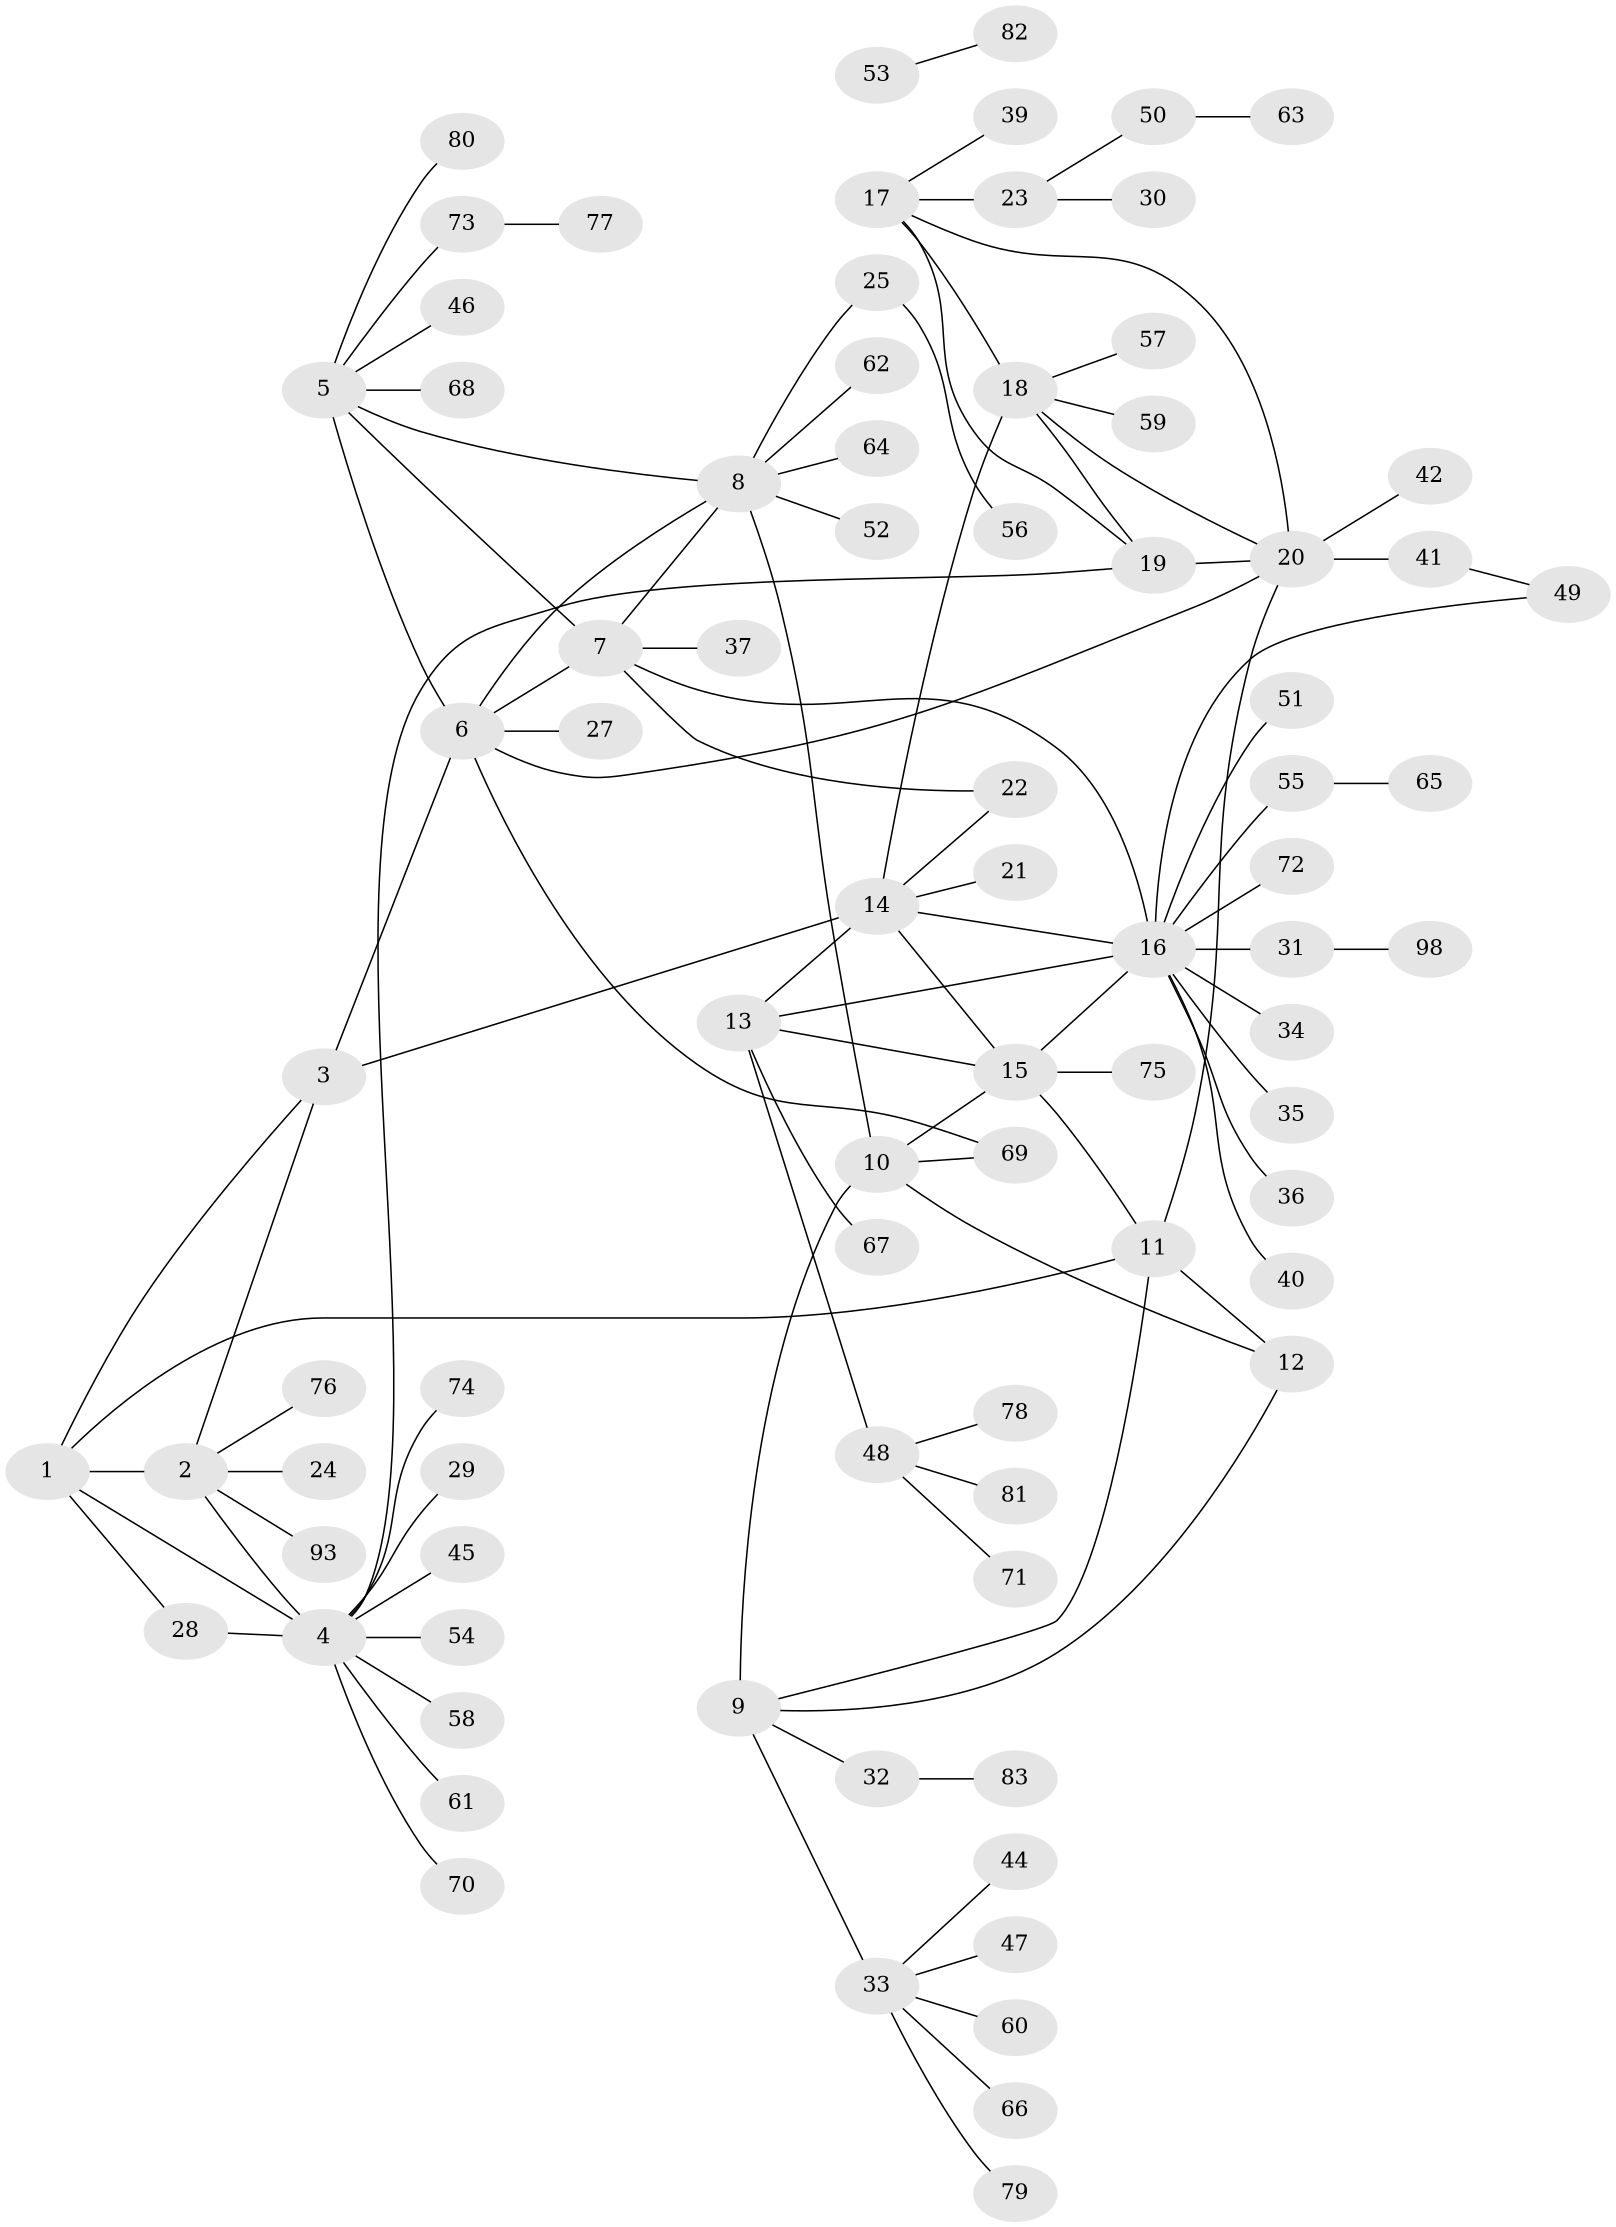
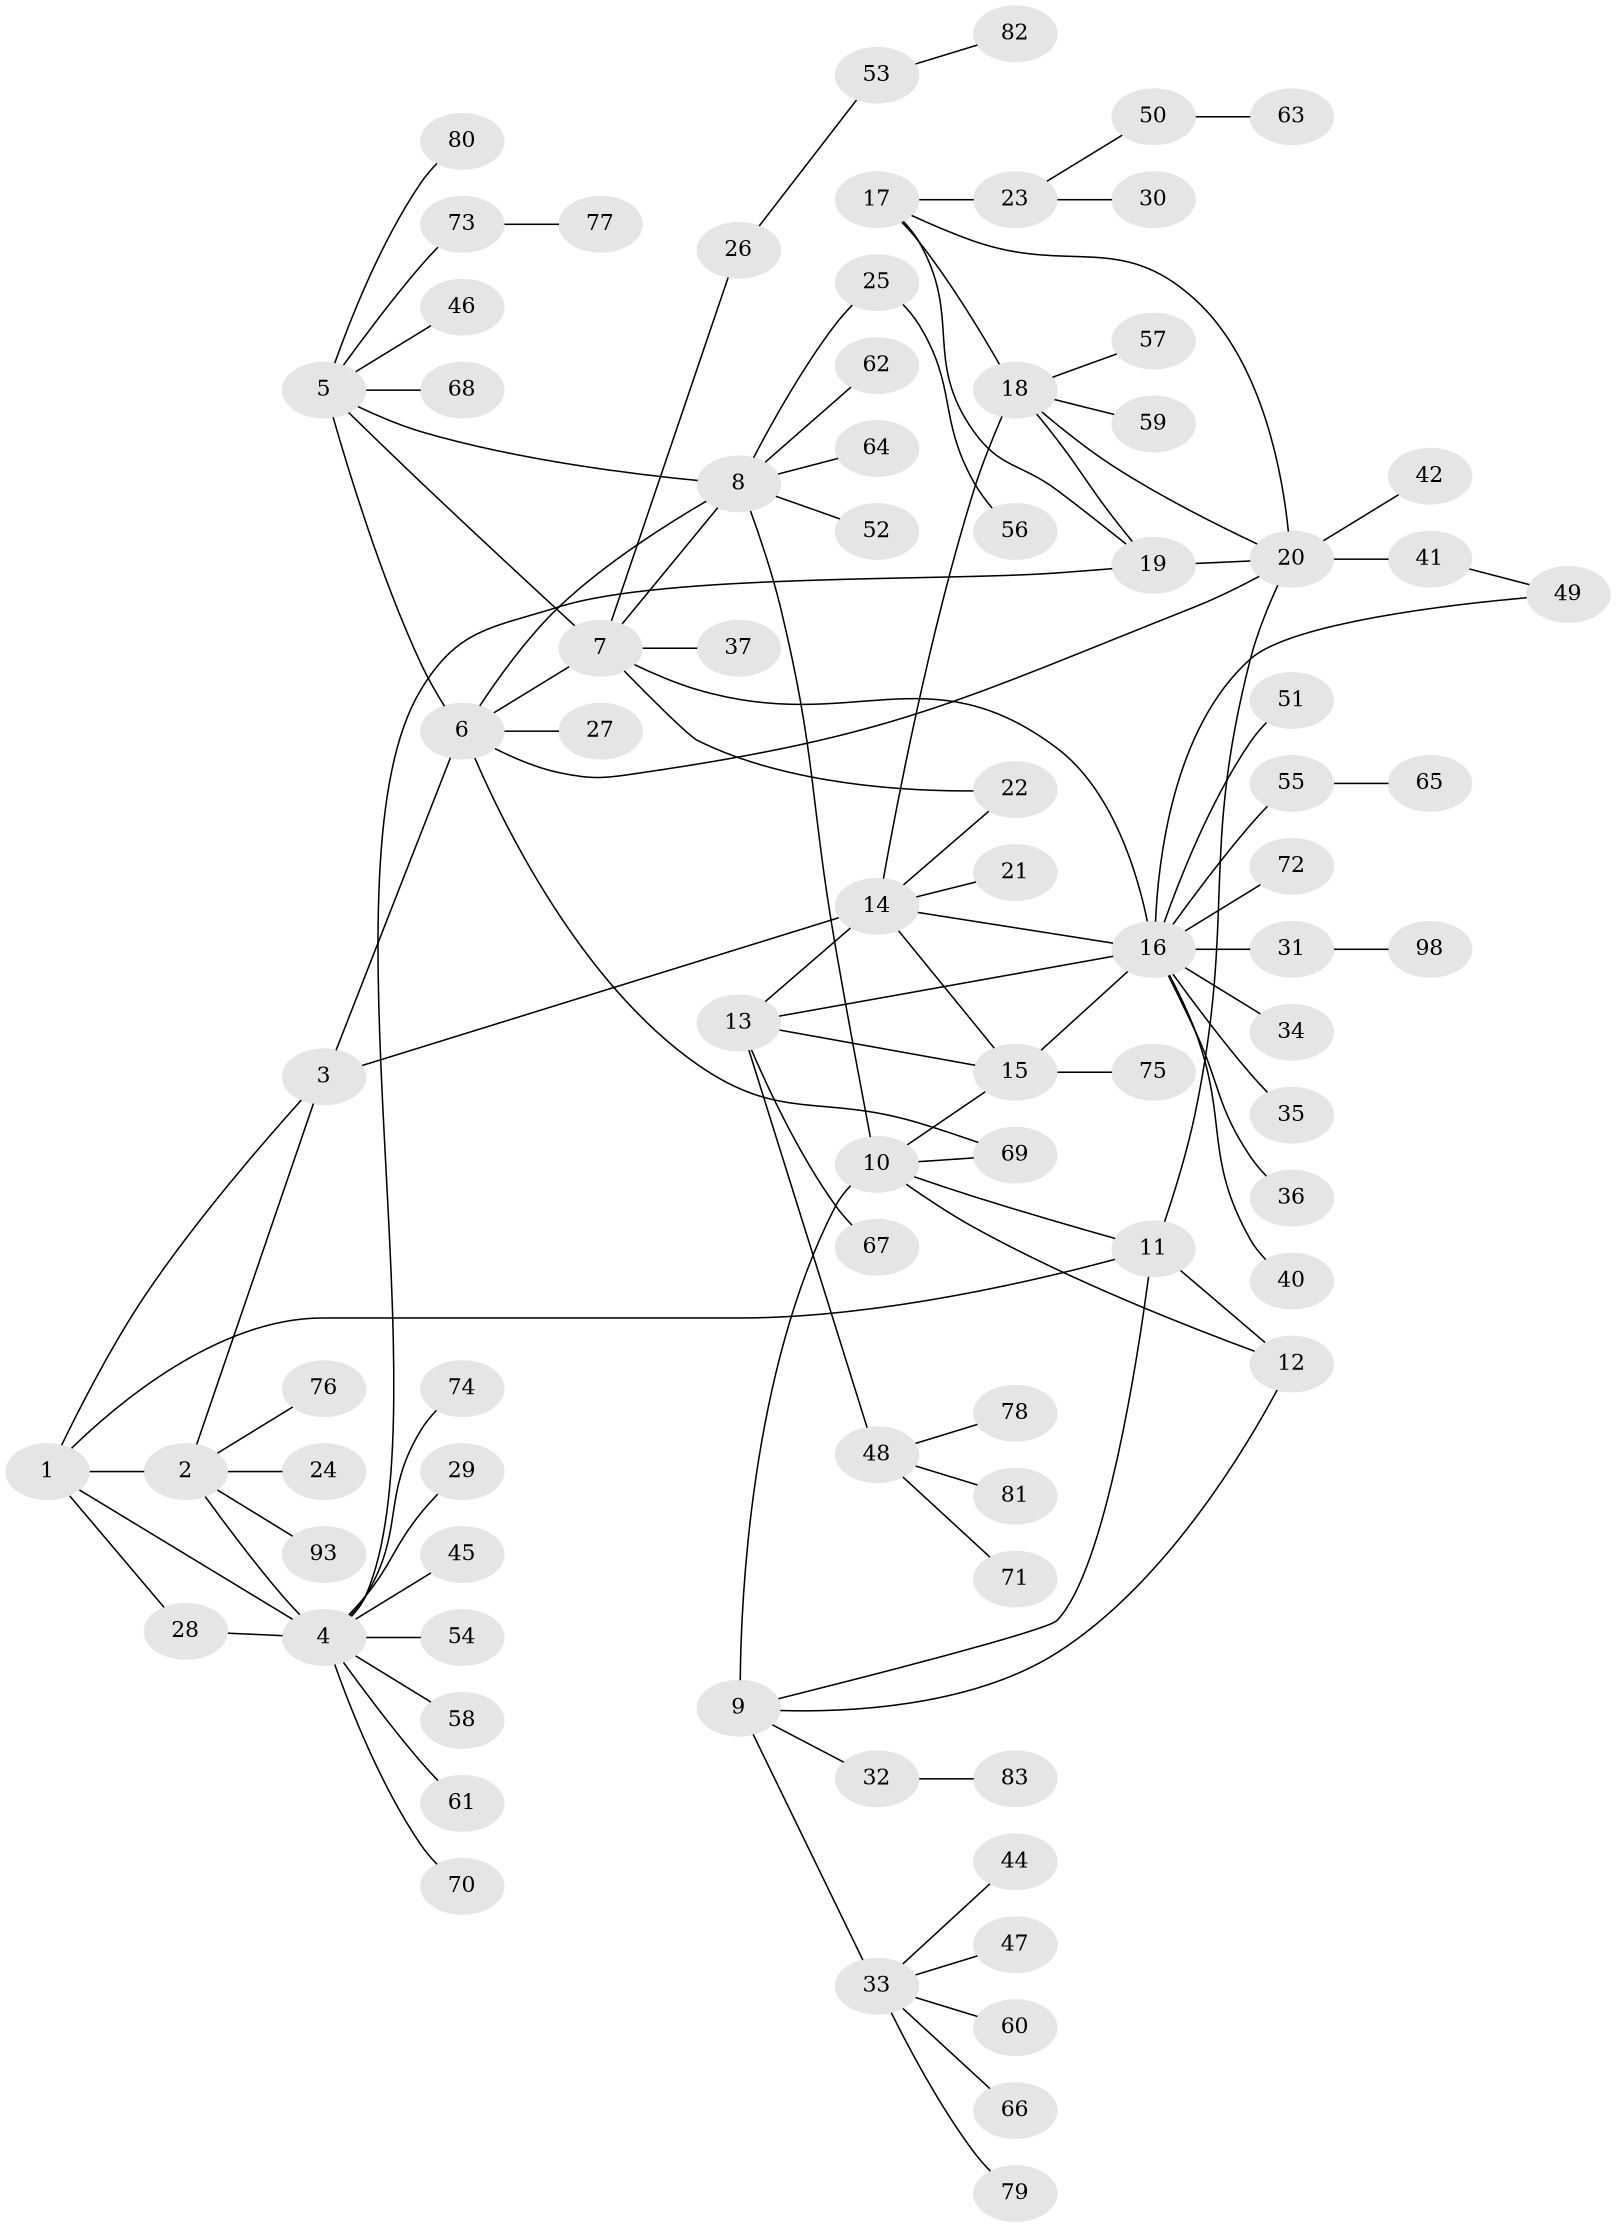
node "39": removed
node "26": added
edge "15" -- "11": now "10" -- "11"
